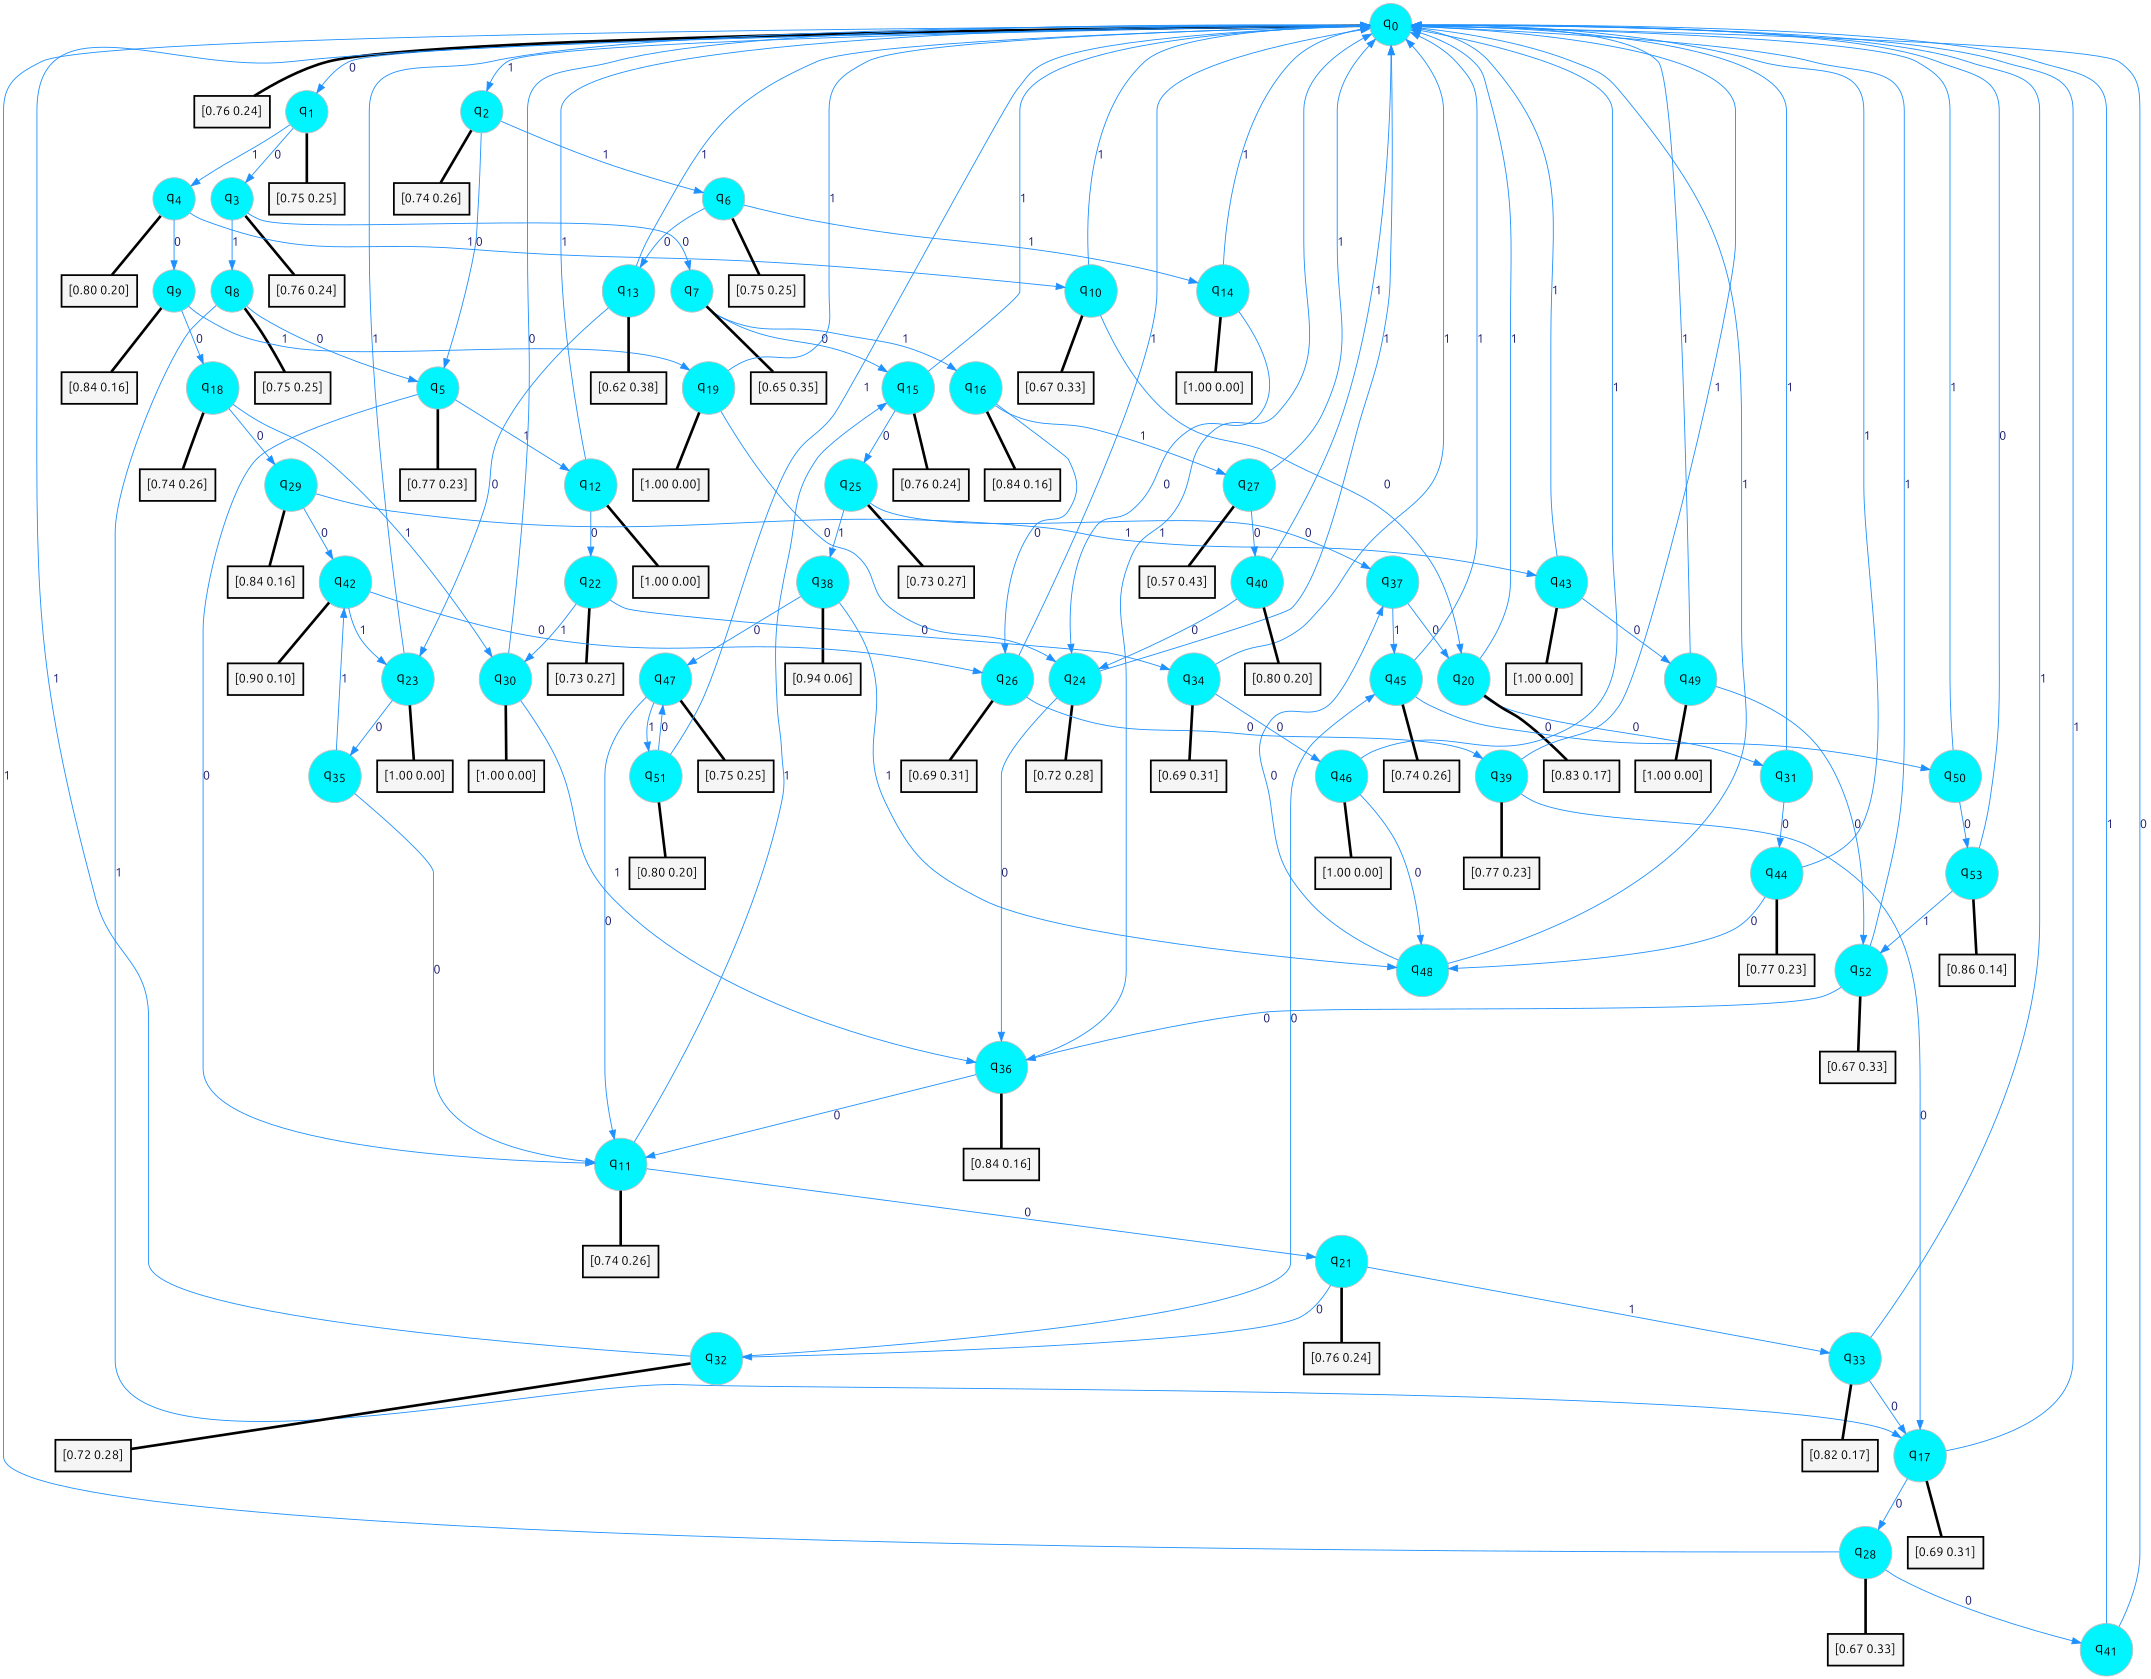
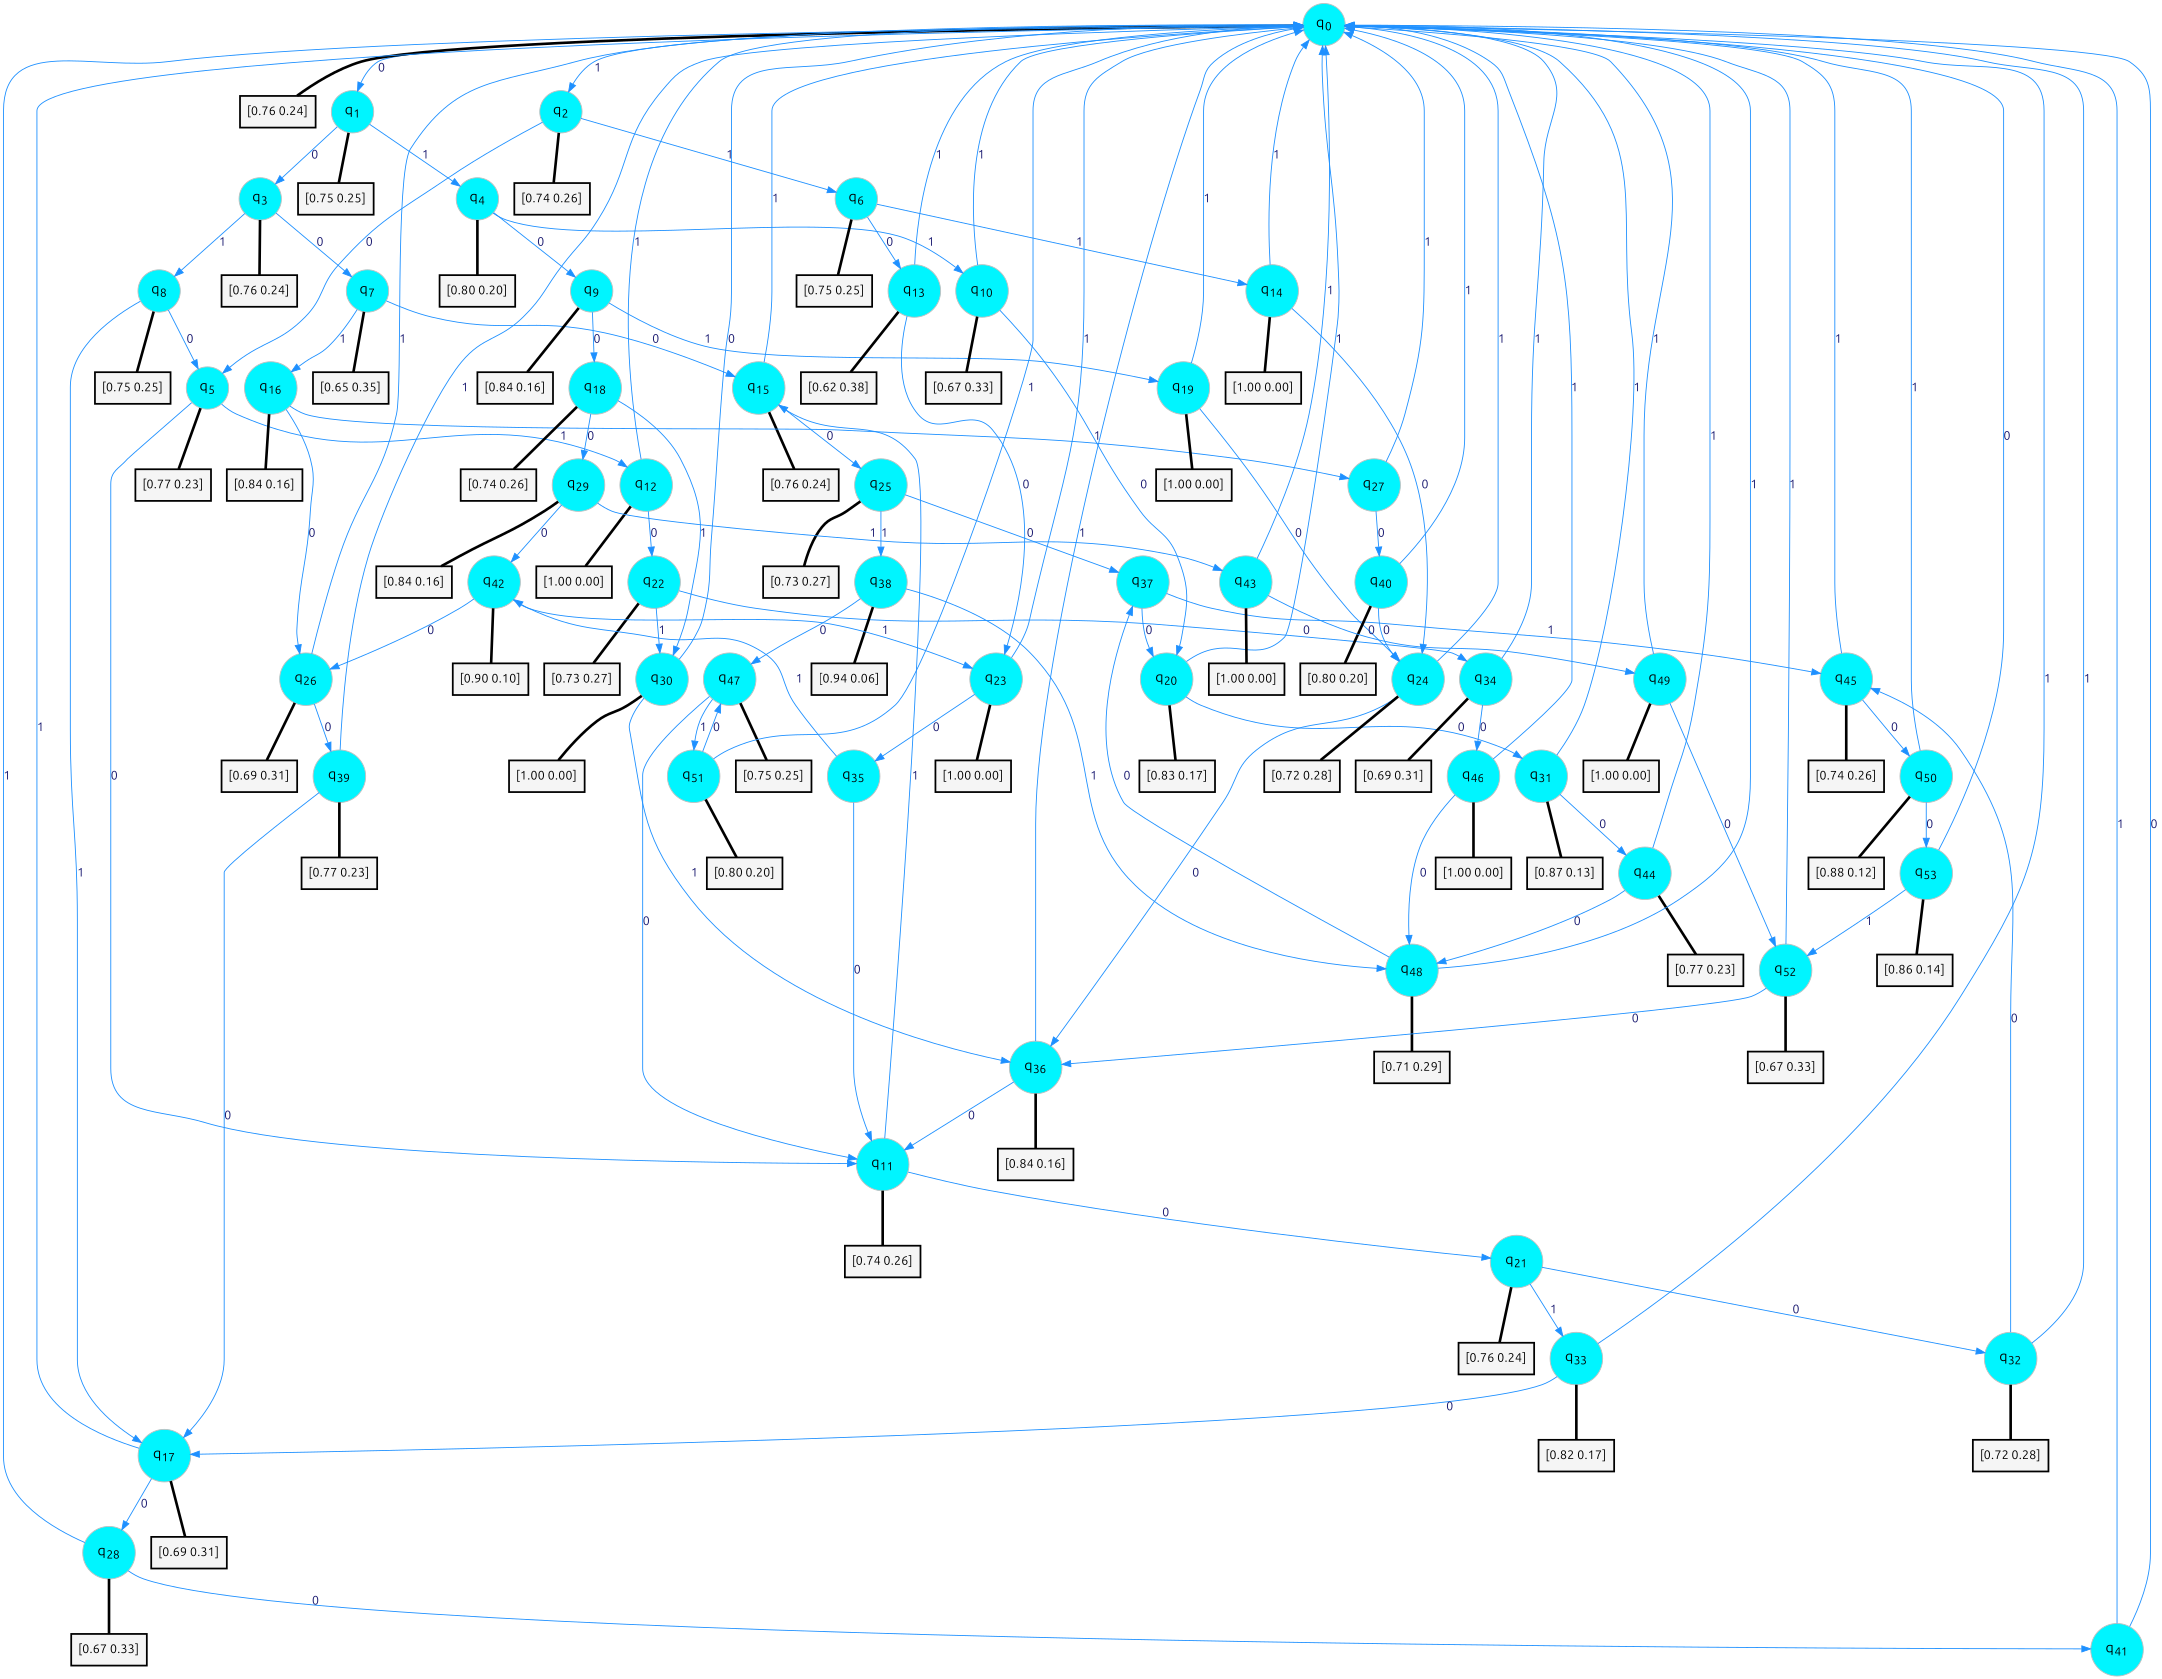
node "[0.57 0.43]": removed
node "[0.87 0.13]": added
node "[0.88 0.12]": added
node "[0.71 0.29]": added
